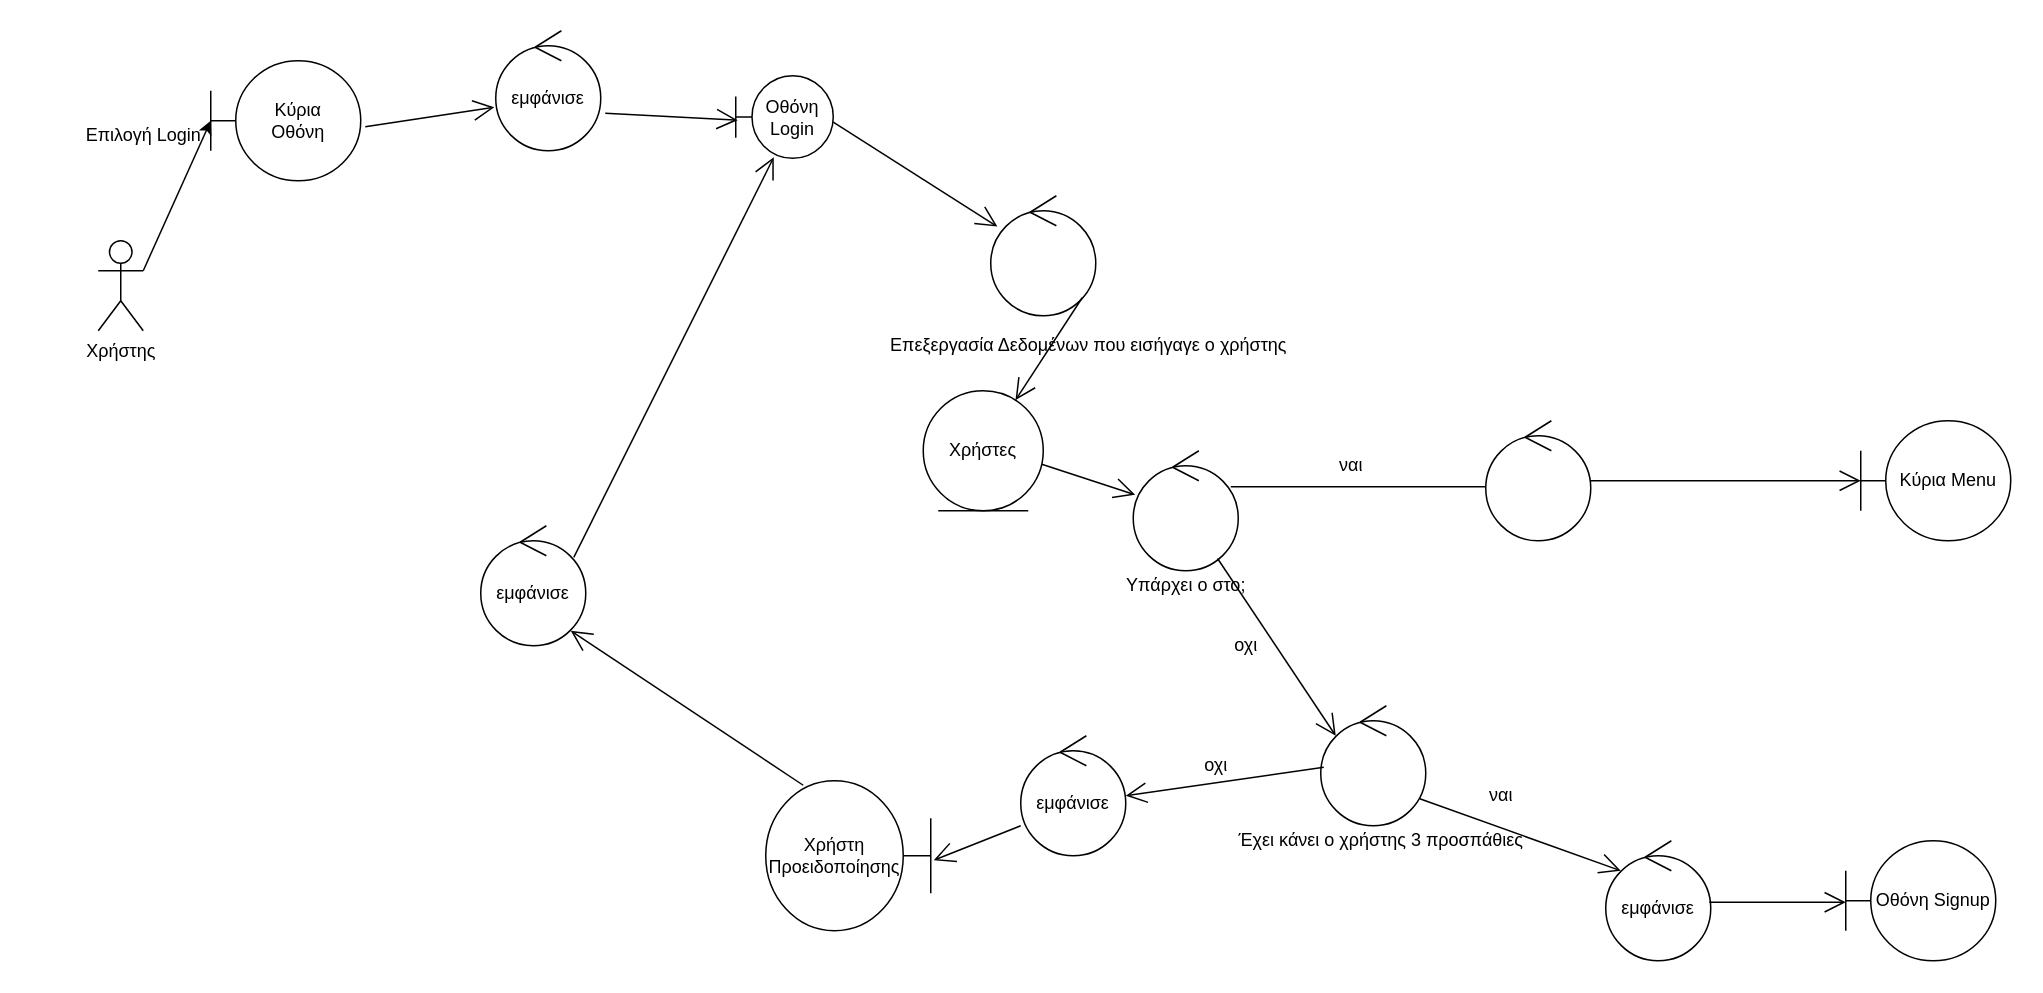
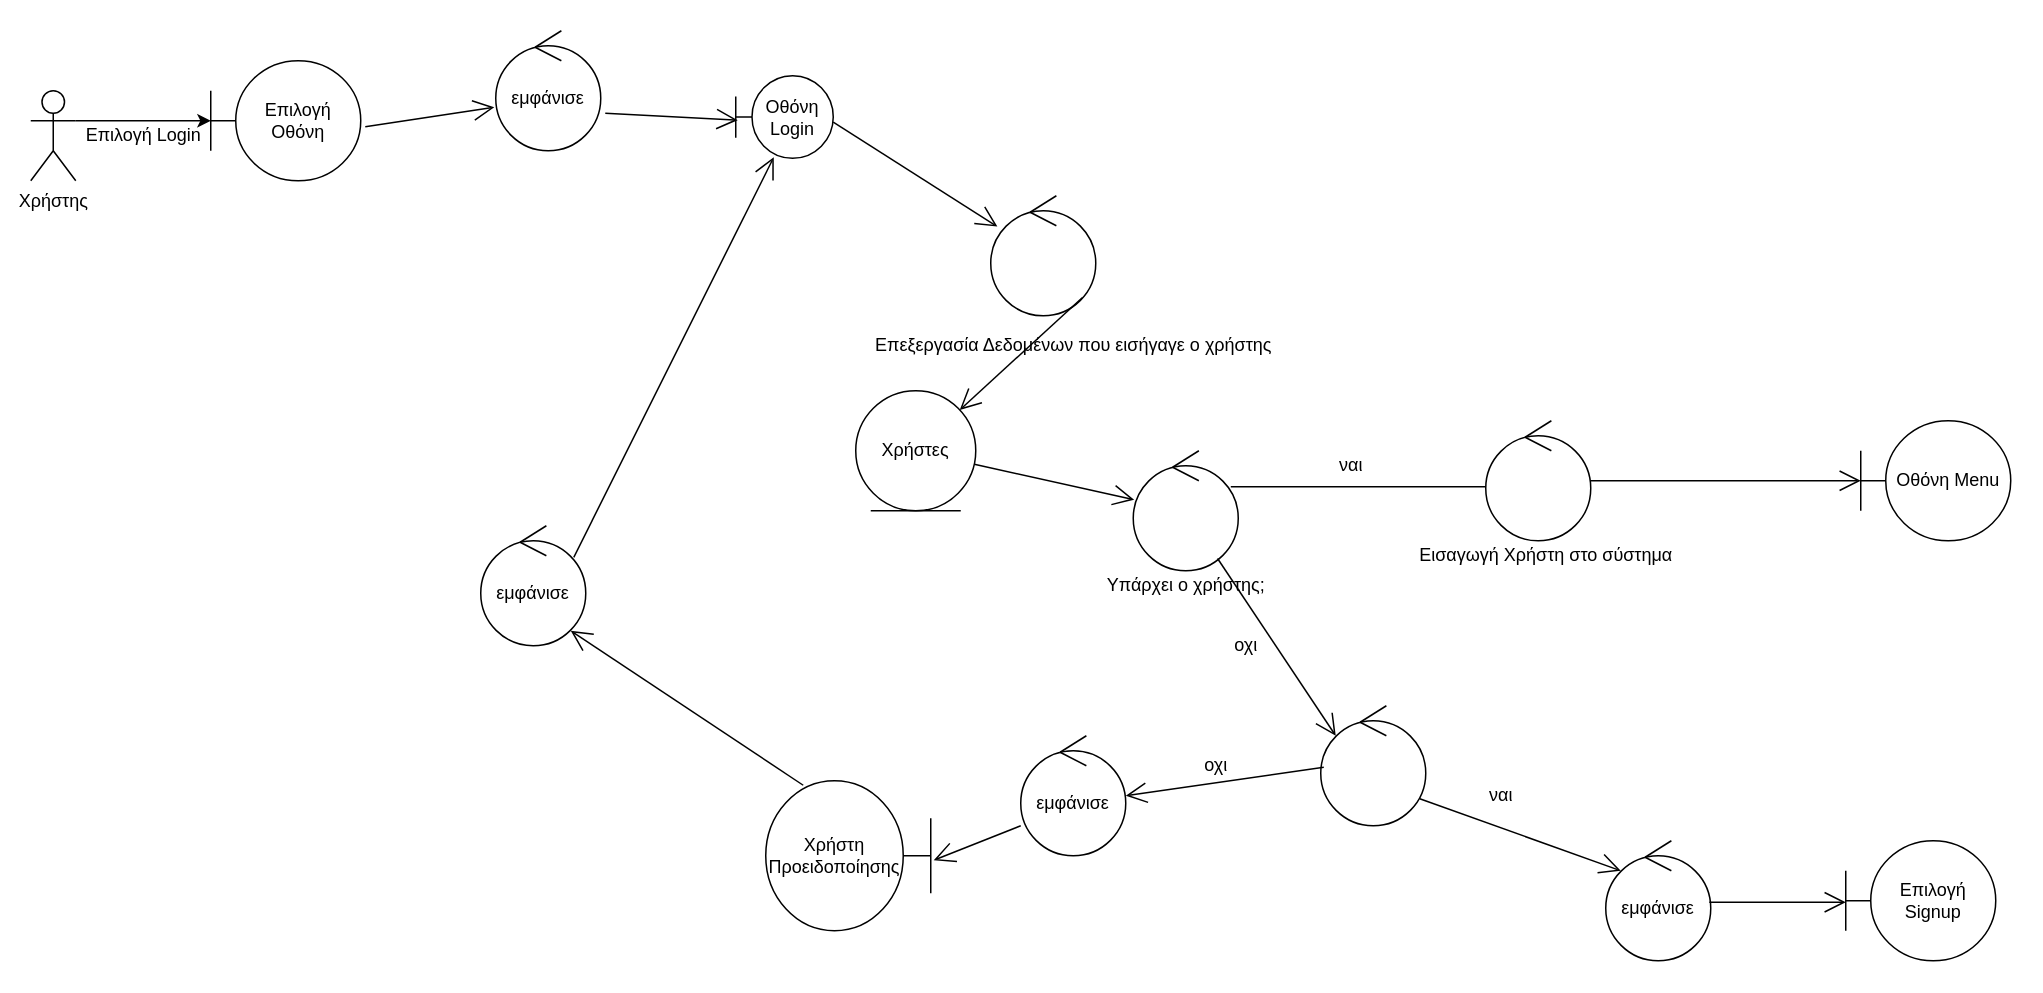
node "Κύρια Οθόνη": label "Κύρια Οθόνη" -> "Επιλογή Οθόνη"
node "Χρήστης": moved (121, 286) -> (53, 136)
node "Επεξεργασία Δεδομένων που εισήγαγε ο χρήστης": moved (1088, 346) -> (1073, 346)
node "Χρήστες": moved (983, 451) -> (916, 451)
node "Κύρια Menu": label "Κύρια Menu" -> "Οθόνη Menu"
node "Εισαγωγή Χρήστη στο σύστημα": added
node "Υπάρχει ο στο;": label "Υπάρχει ο στο;" -> "Υπάρχει ο χρήστης;"
node "Έχει κάνει ο χρήστης 3 προσπάθιες": removed
node "Οθόνη Signup": label "Οθόνη Signup" -> "Επιλογή Signup"
